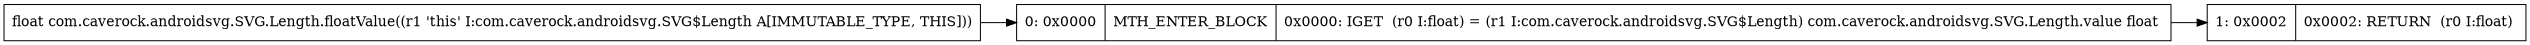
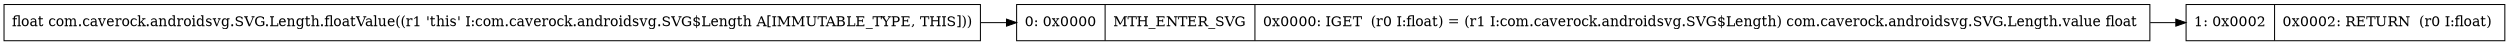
node "0: 0x0000": text "MTH_ENTER_BLOCK" -> "MTH_ENTER_SVG"
